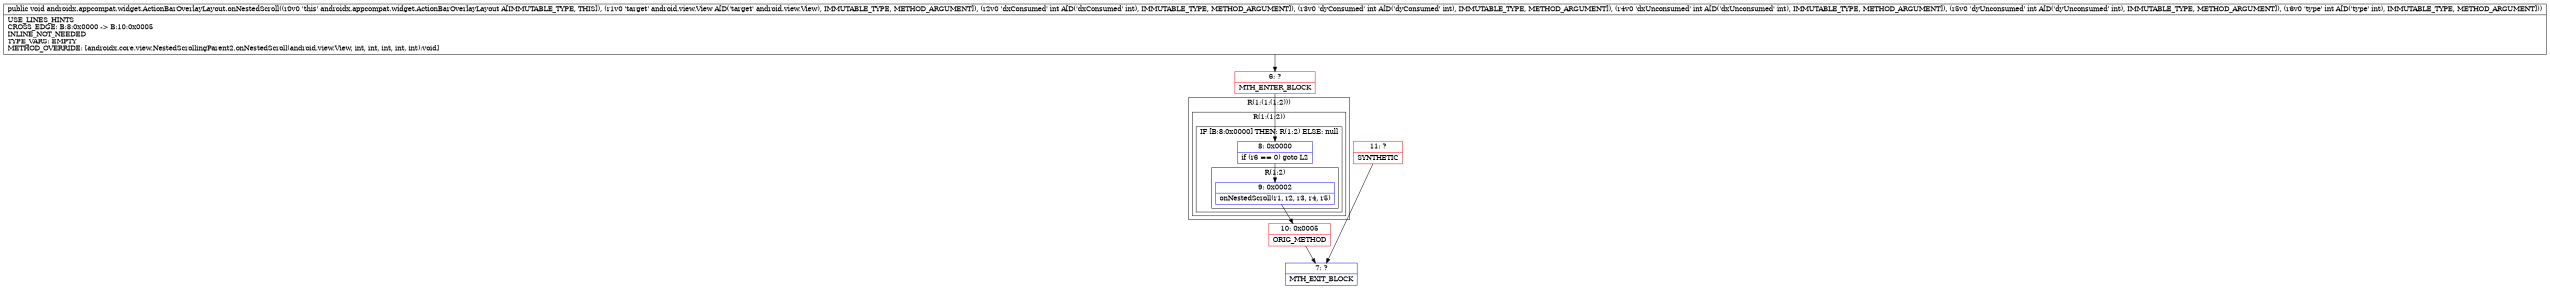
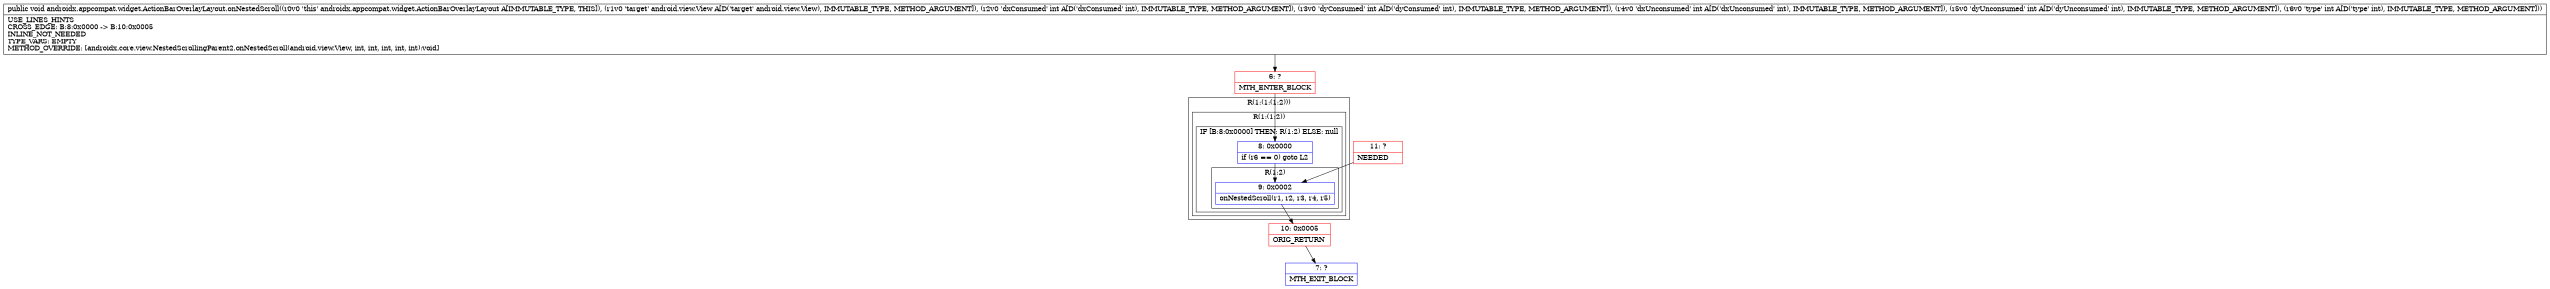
node "11: ?": text "SYNTHETIC" -> "NEEDED"
edge "11: ?" -> "7: ?": now "11: ?" -> "9: 0x0002"
node "10: 0x0005": text "ORIG_METHOD" -> "ORIG_RETURN"
